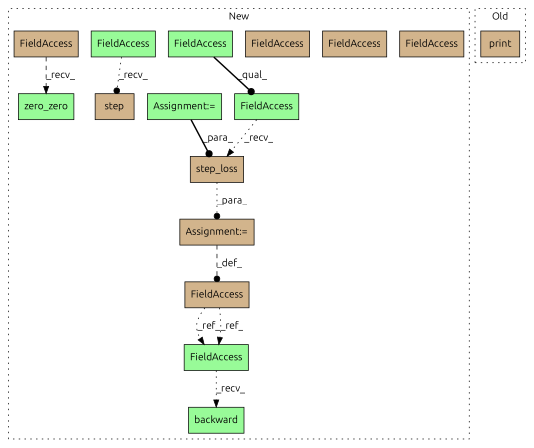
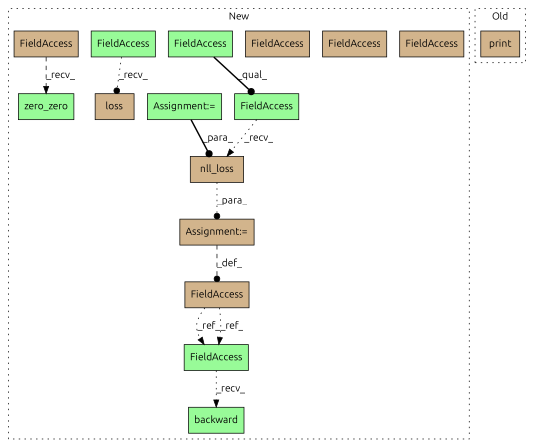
node "step": label "step" -> "loss"
node "step_loss": label "step_loss" -> "nll_loss"
